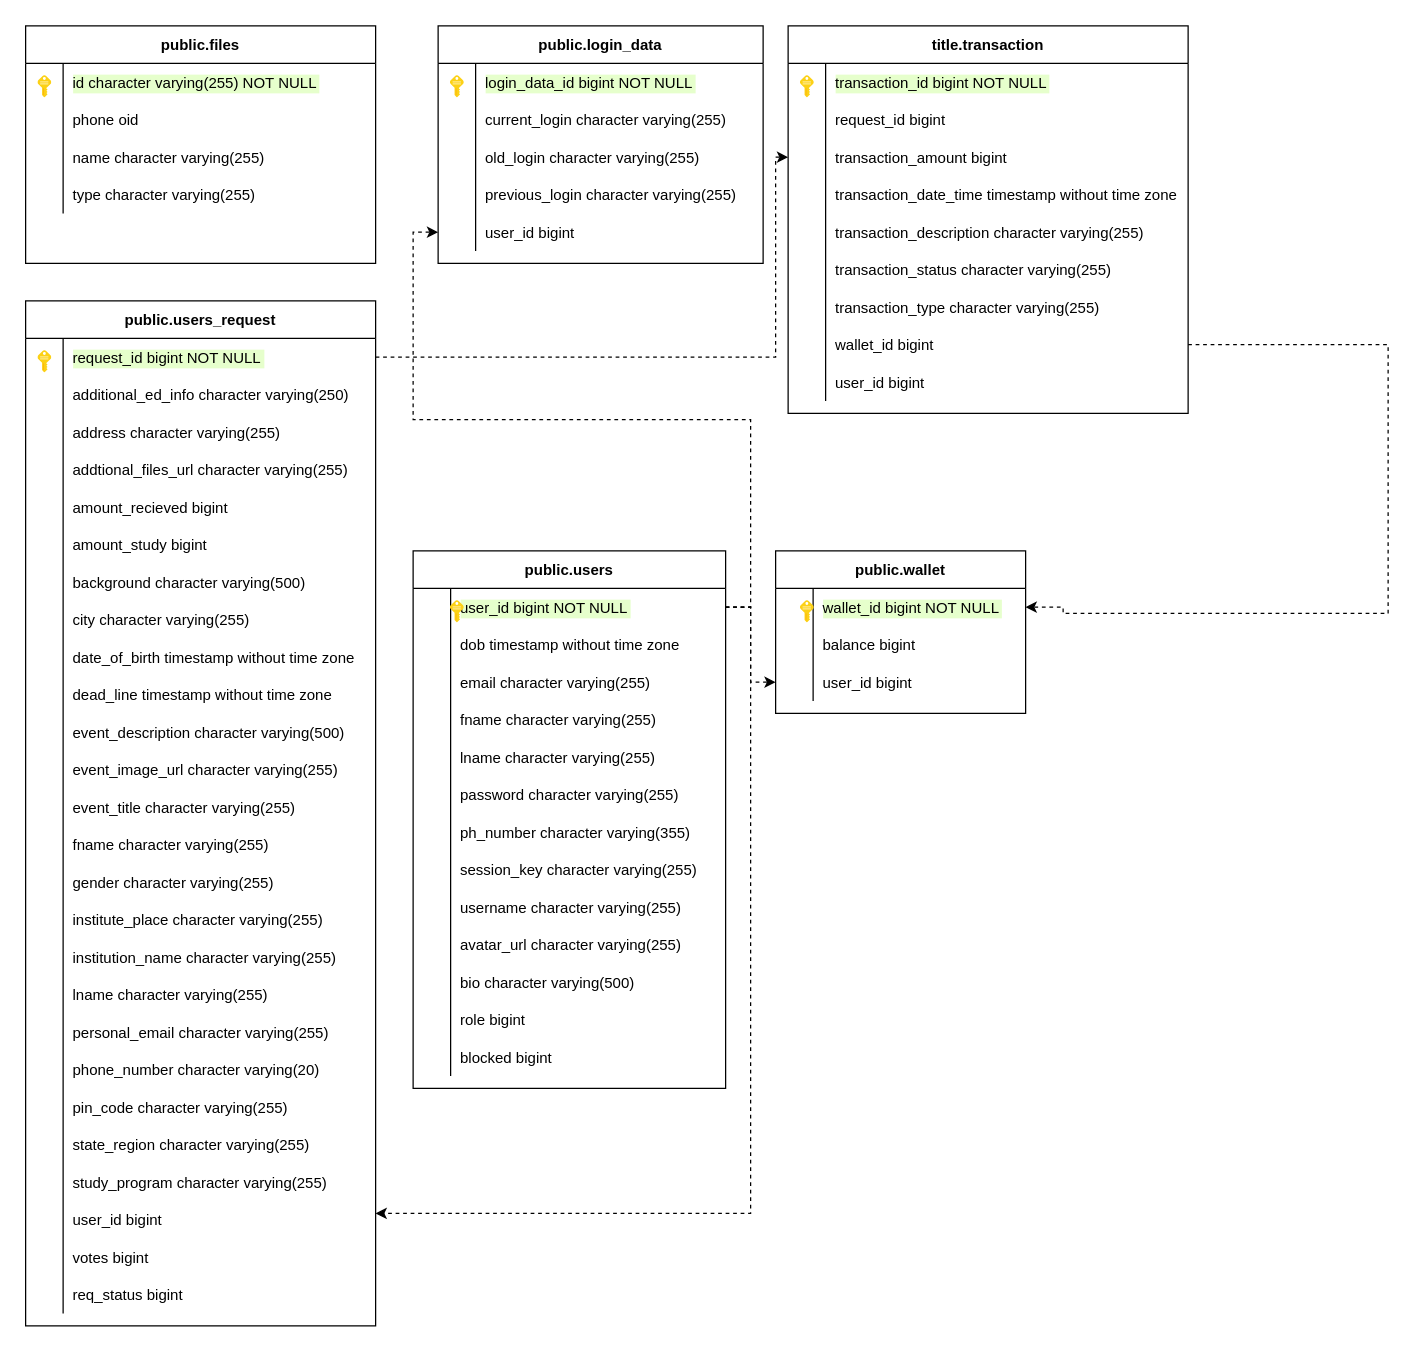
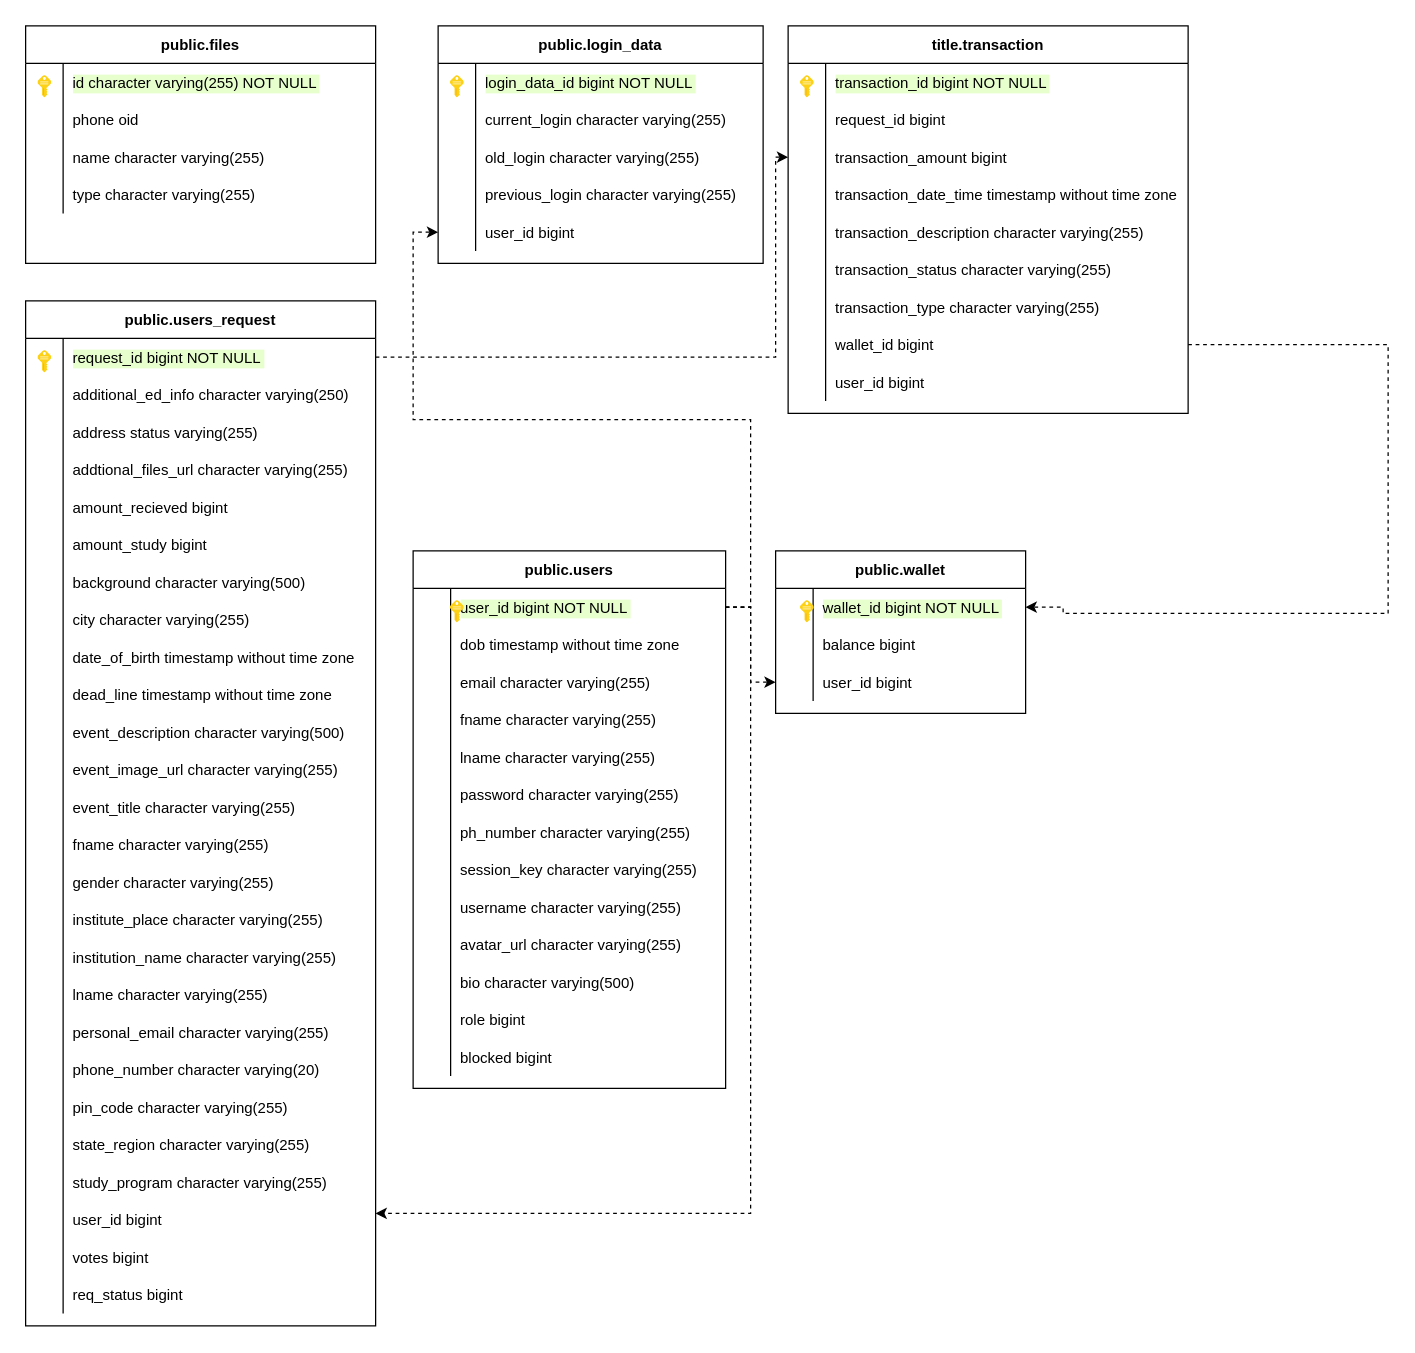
node "address character varying(255)": label "address character varying(255)" -> "address status varying(255)"
node "ph_number character varying(355)": label "ph_number character varying(355)" -> "ph_number character varying(255)"
